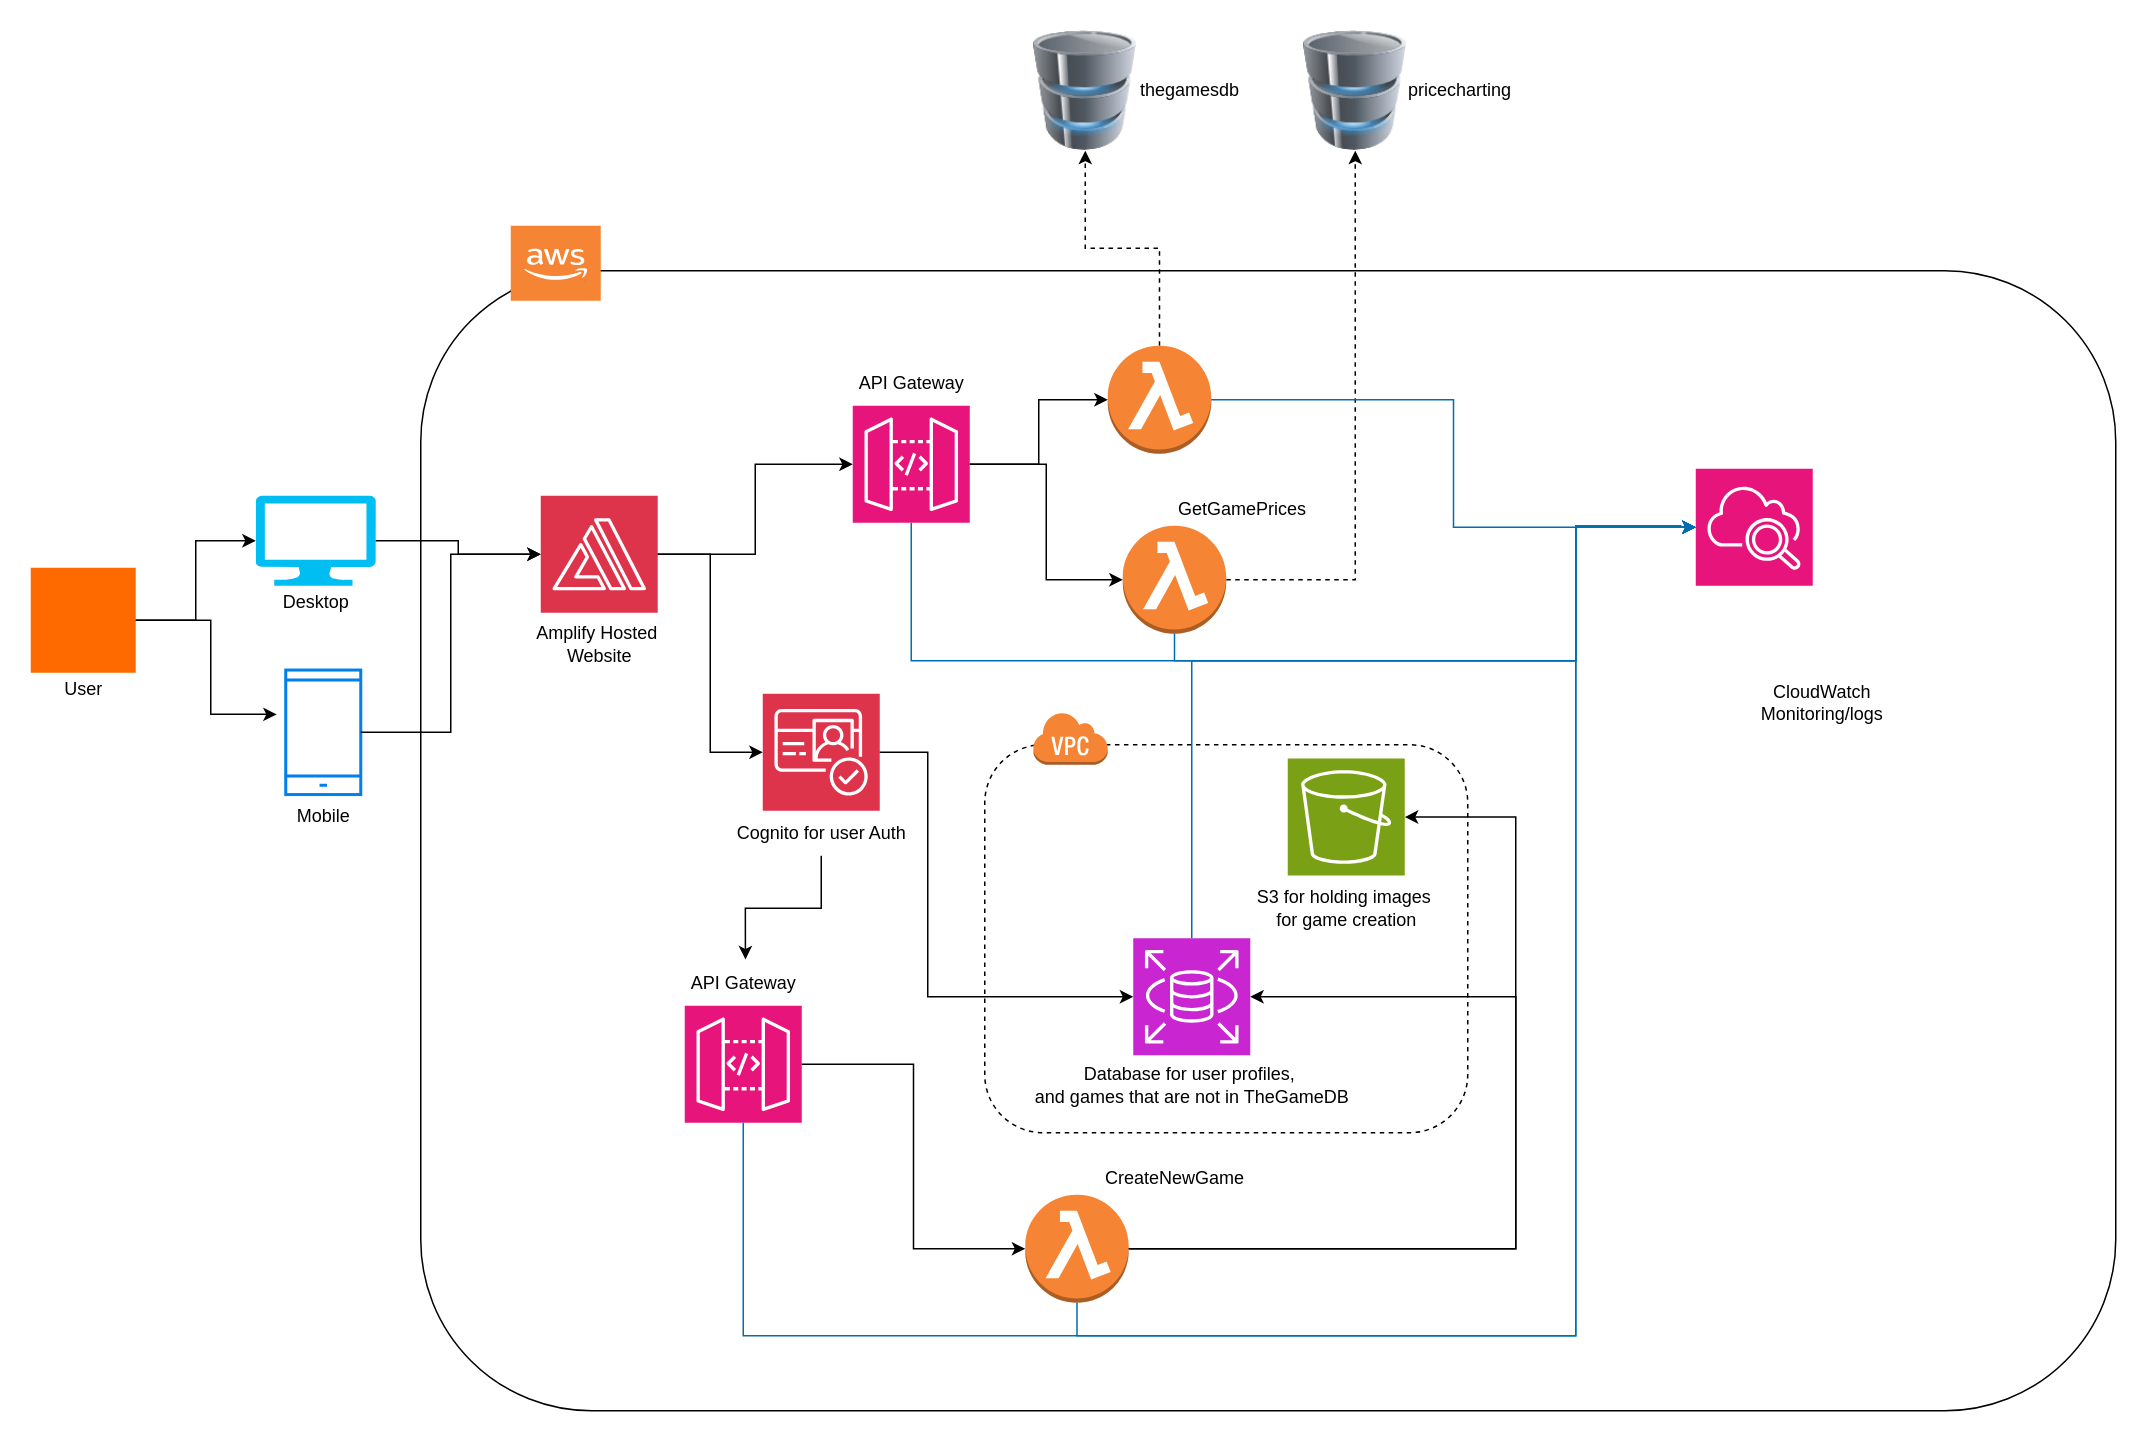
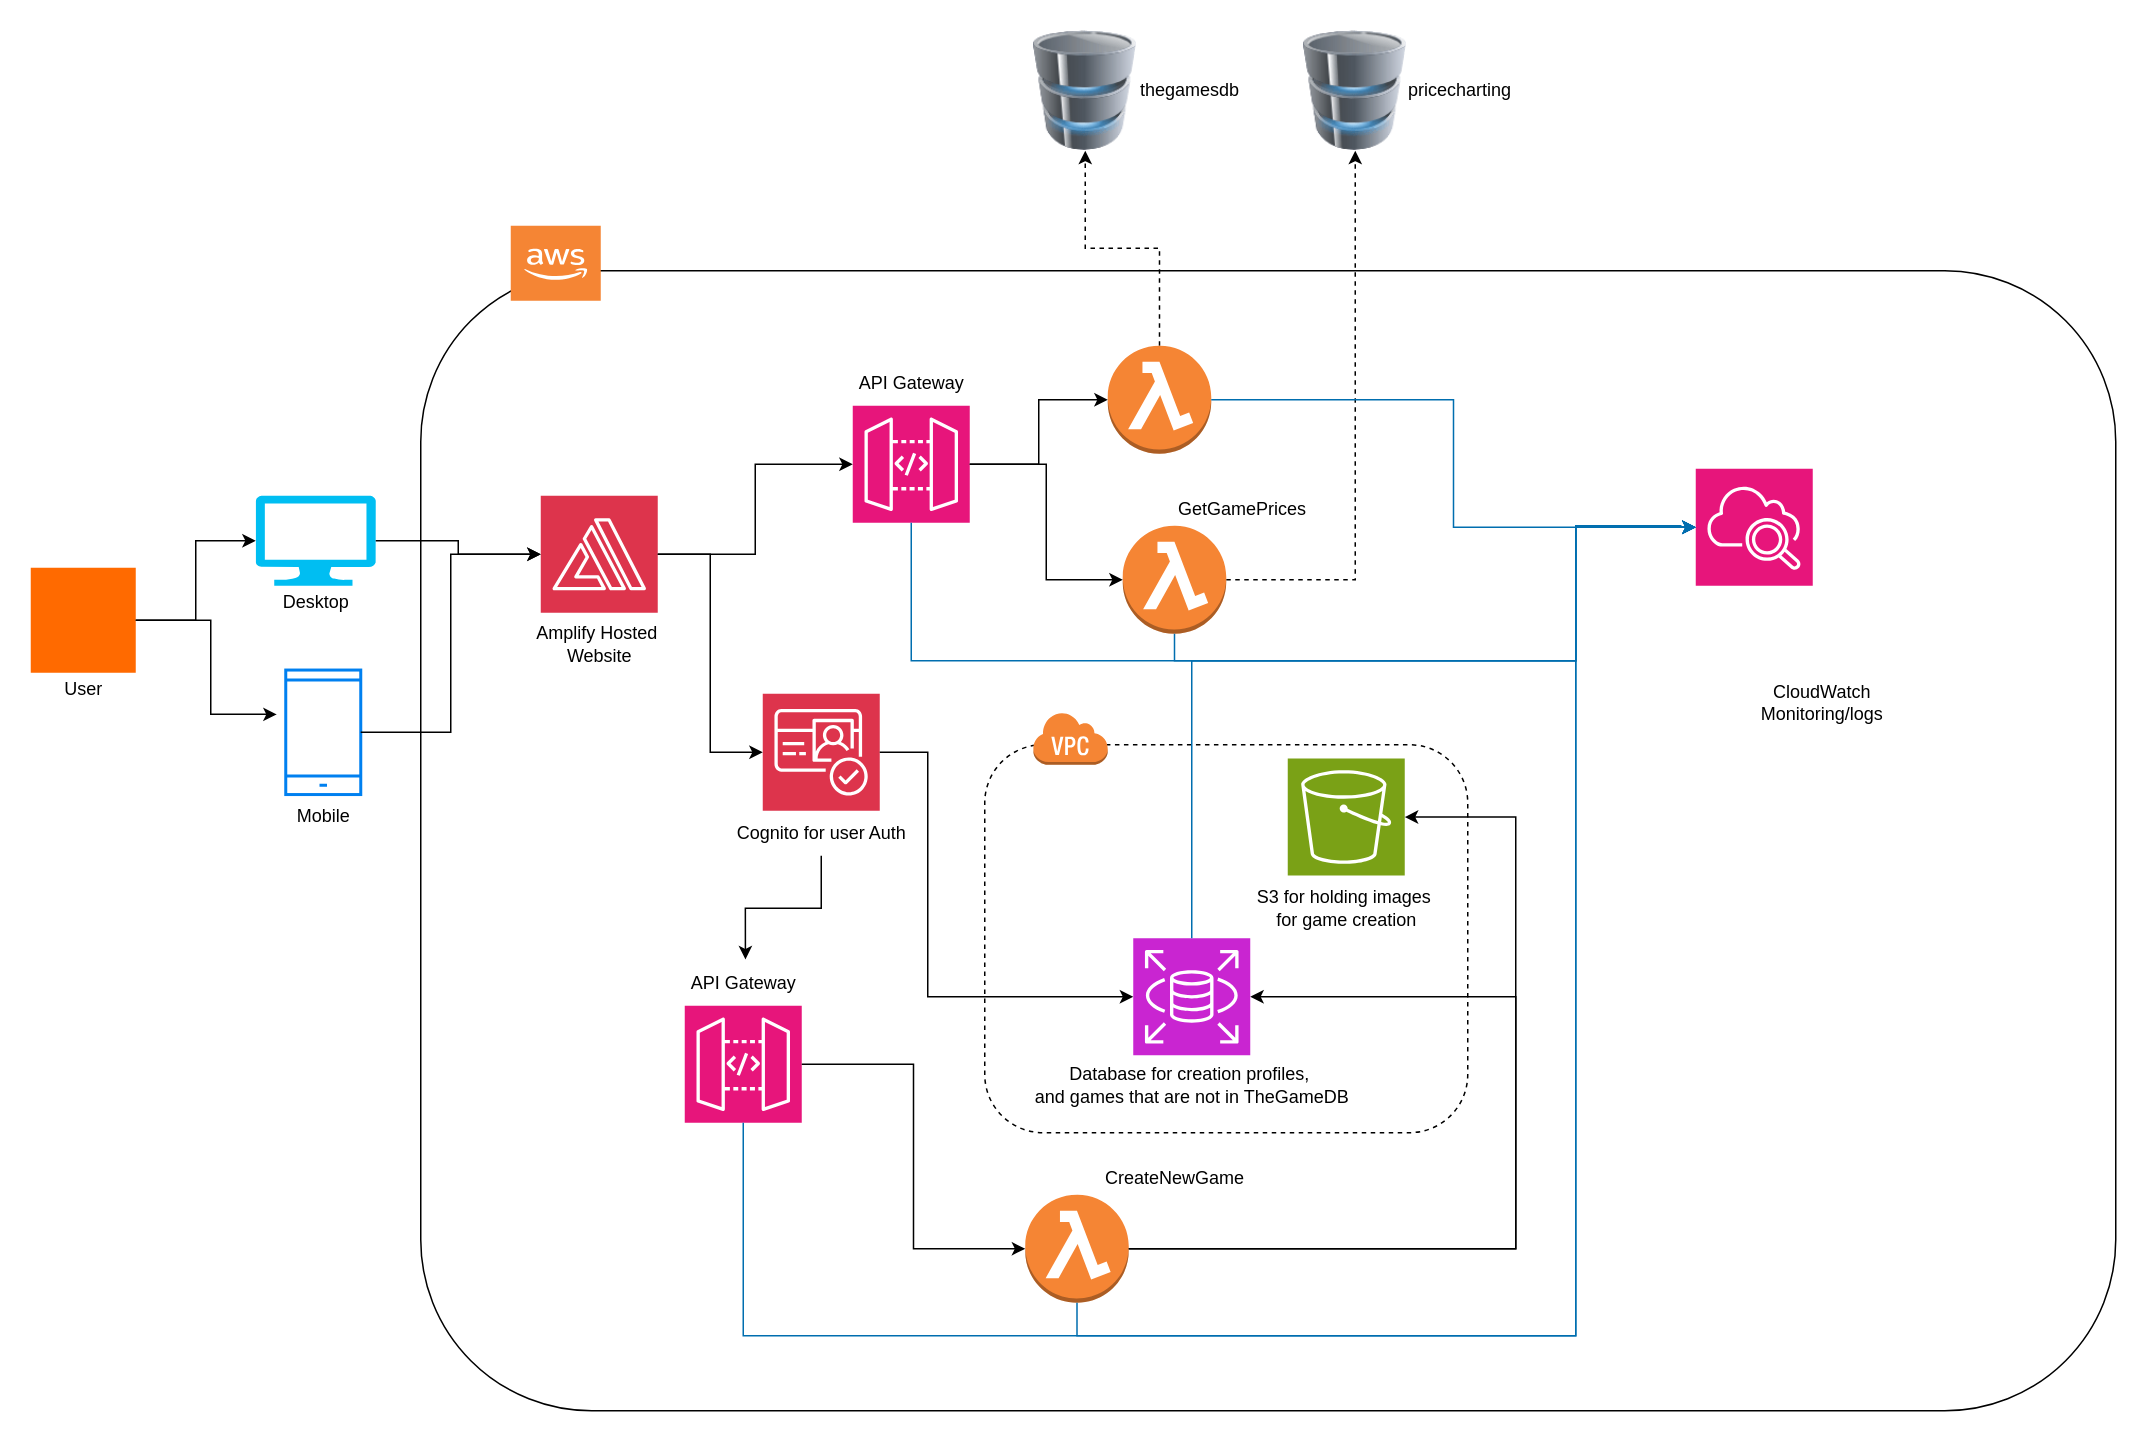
node "Database for user profiles, and games that are not in TheGameDB": label "Database for user profiles, and games that are not in TheGameDB" -> "Database for creation profiles, and games that are not in TheGameDB"
